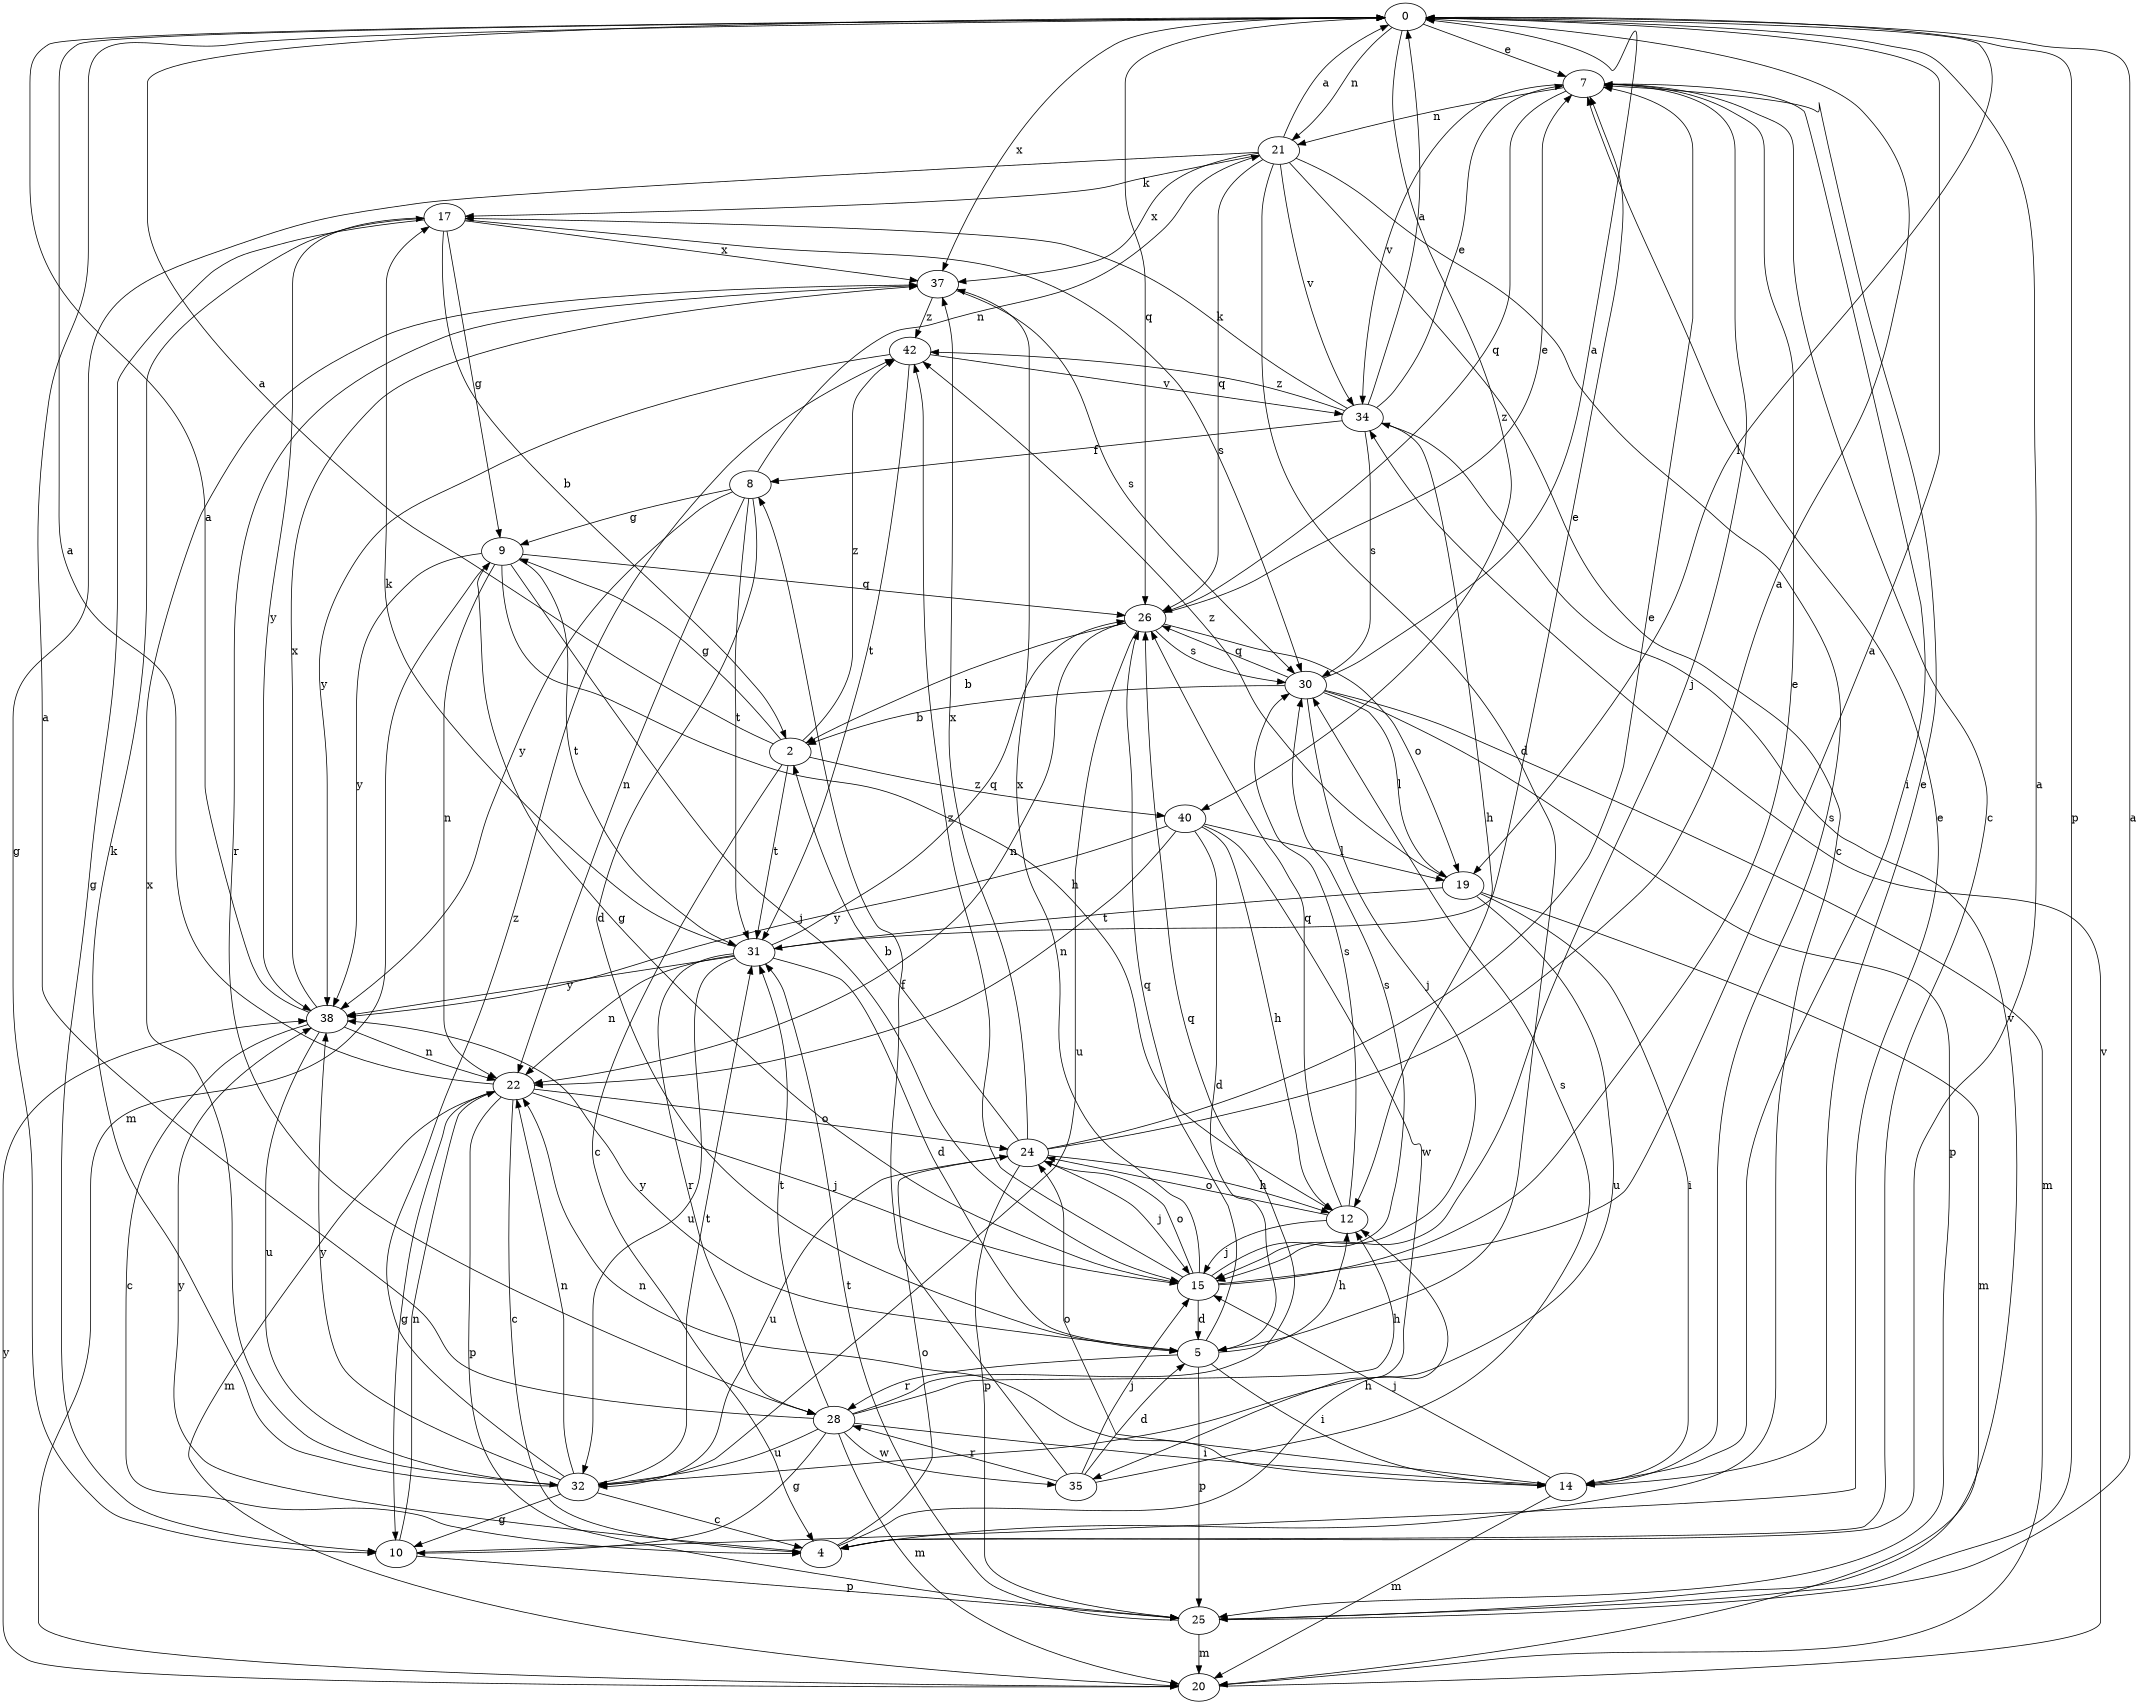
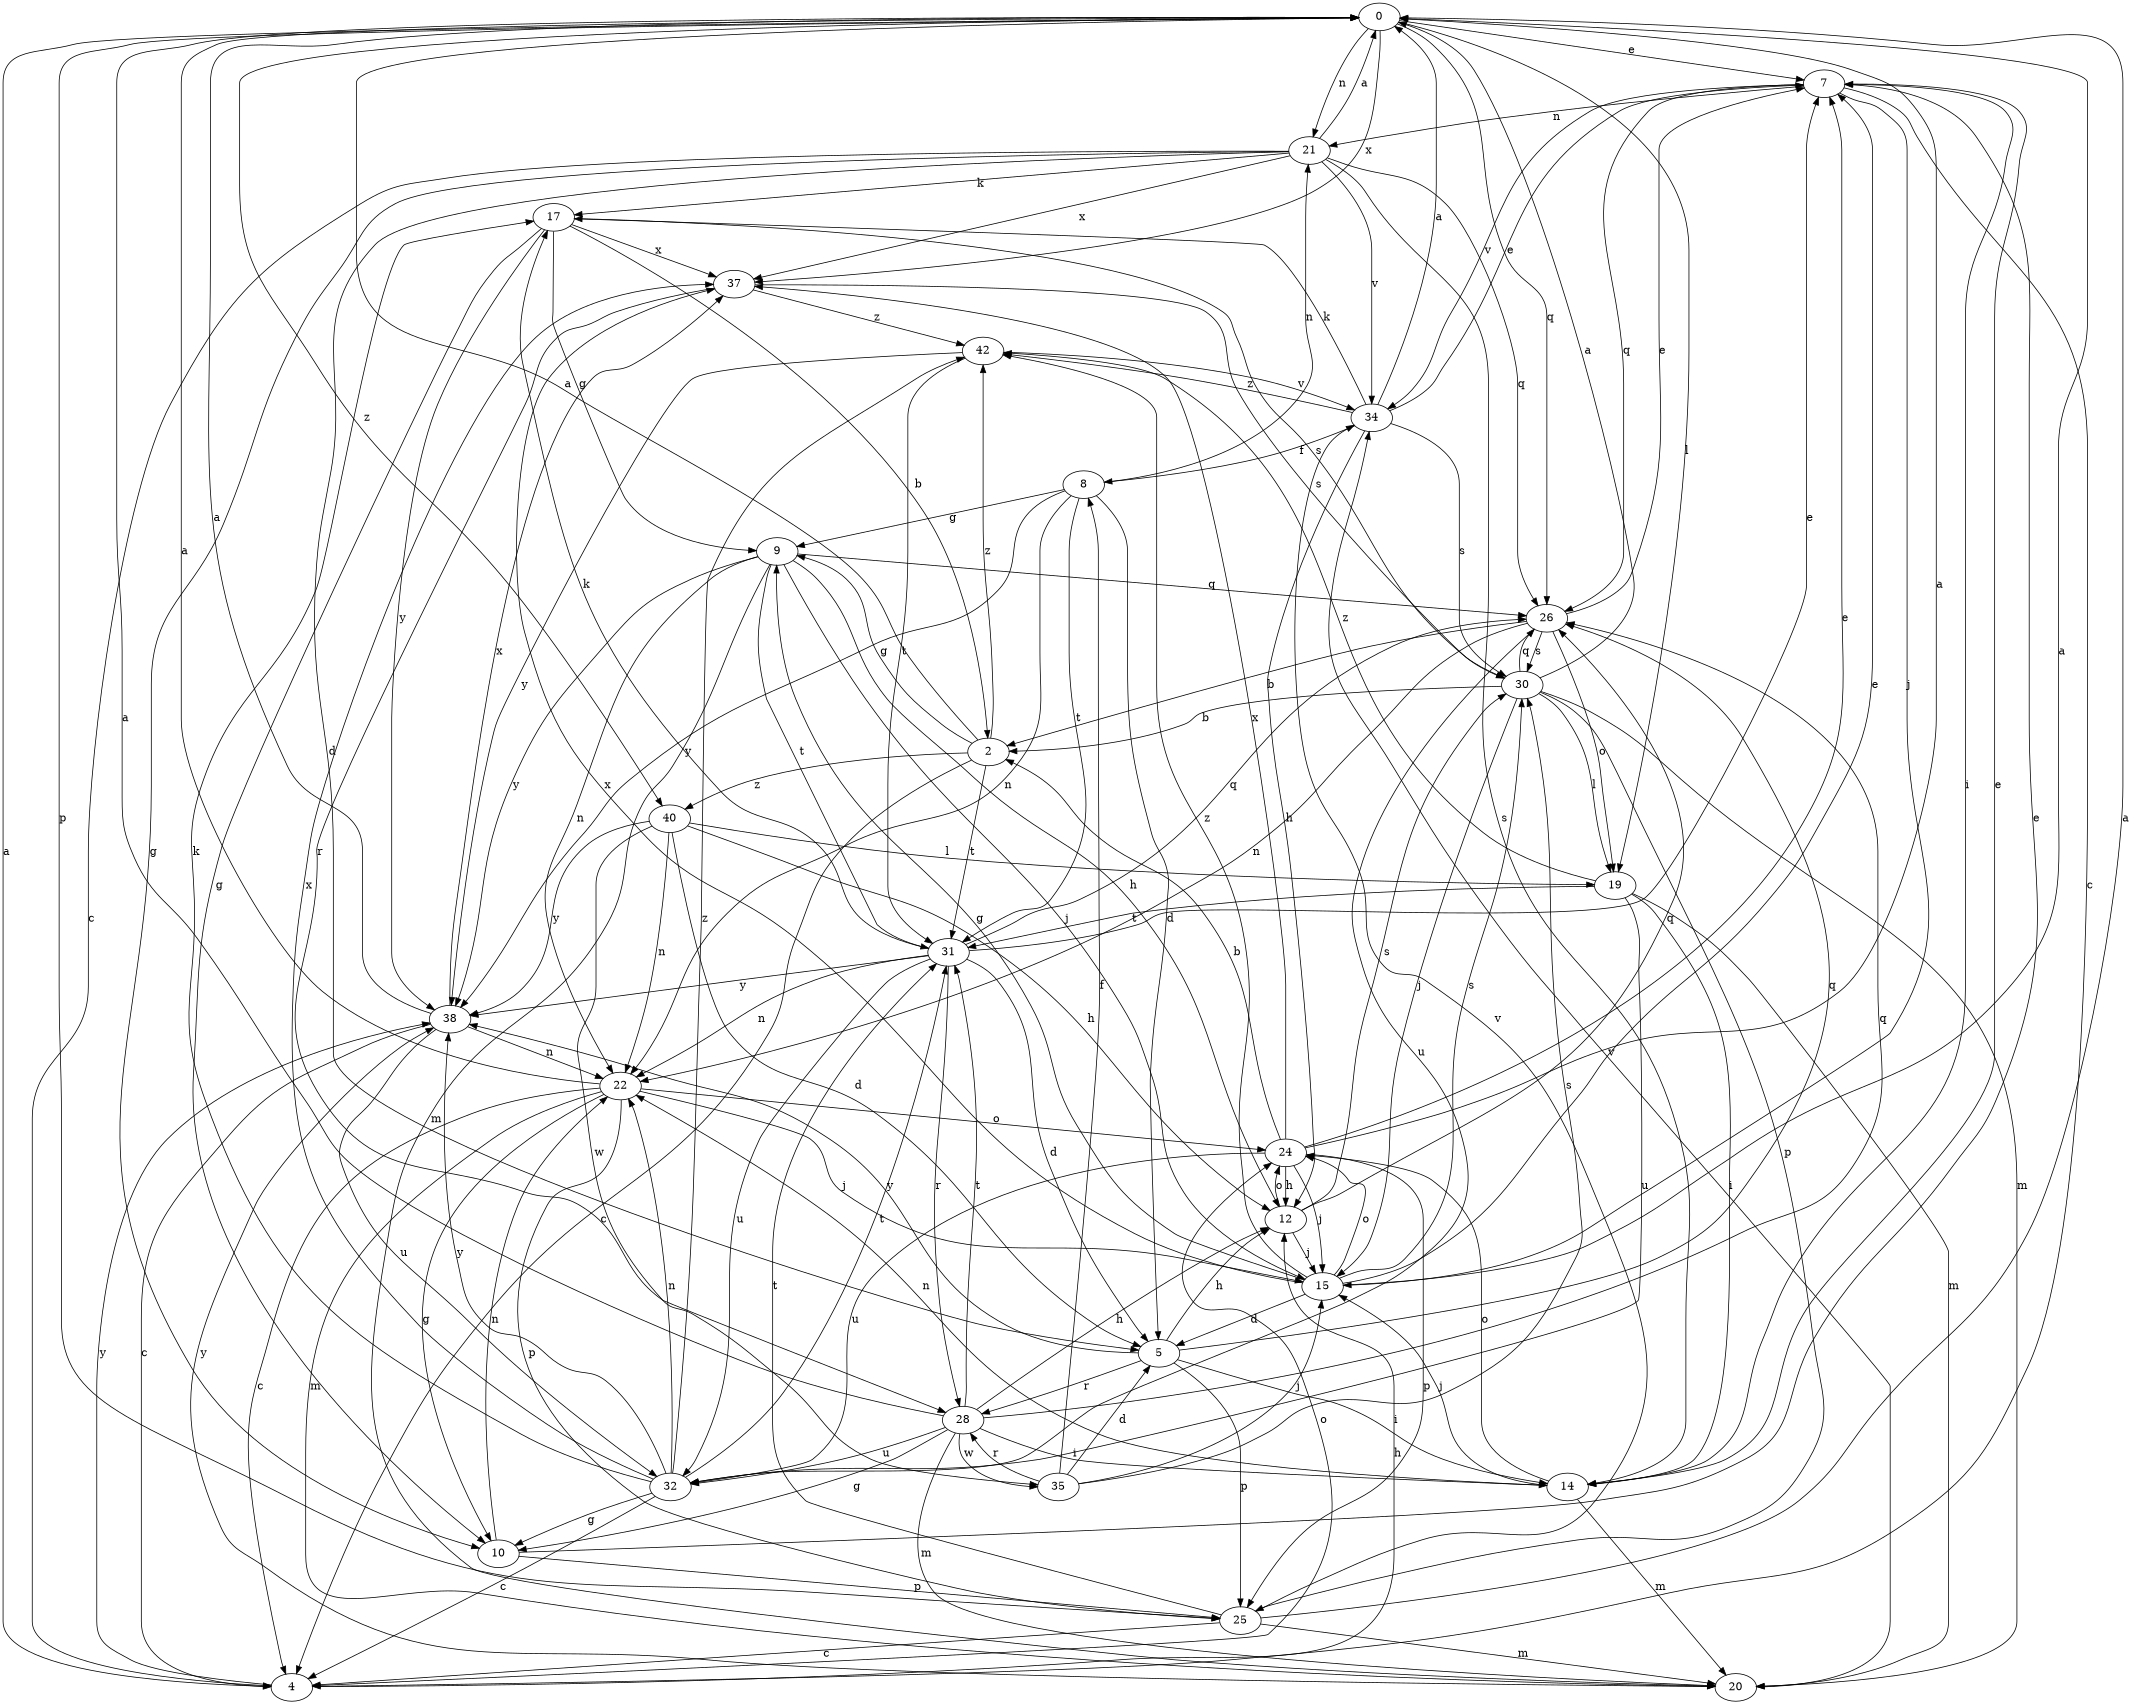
edge "25" -> "4": added, label "c"
